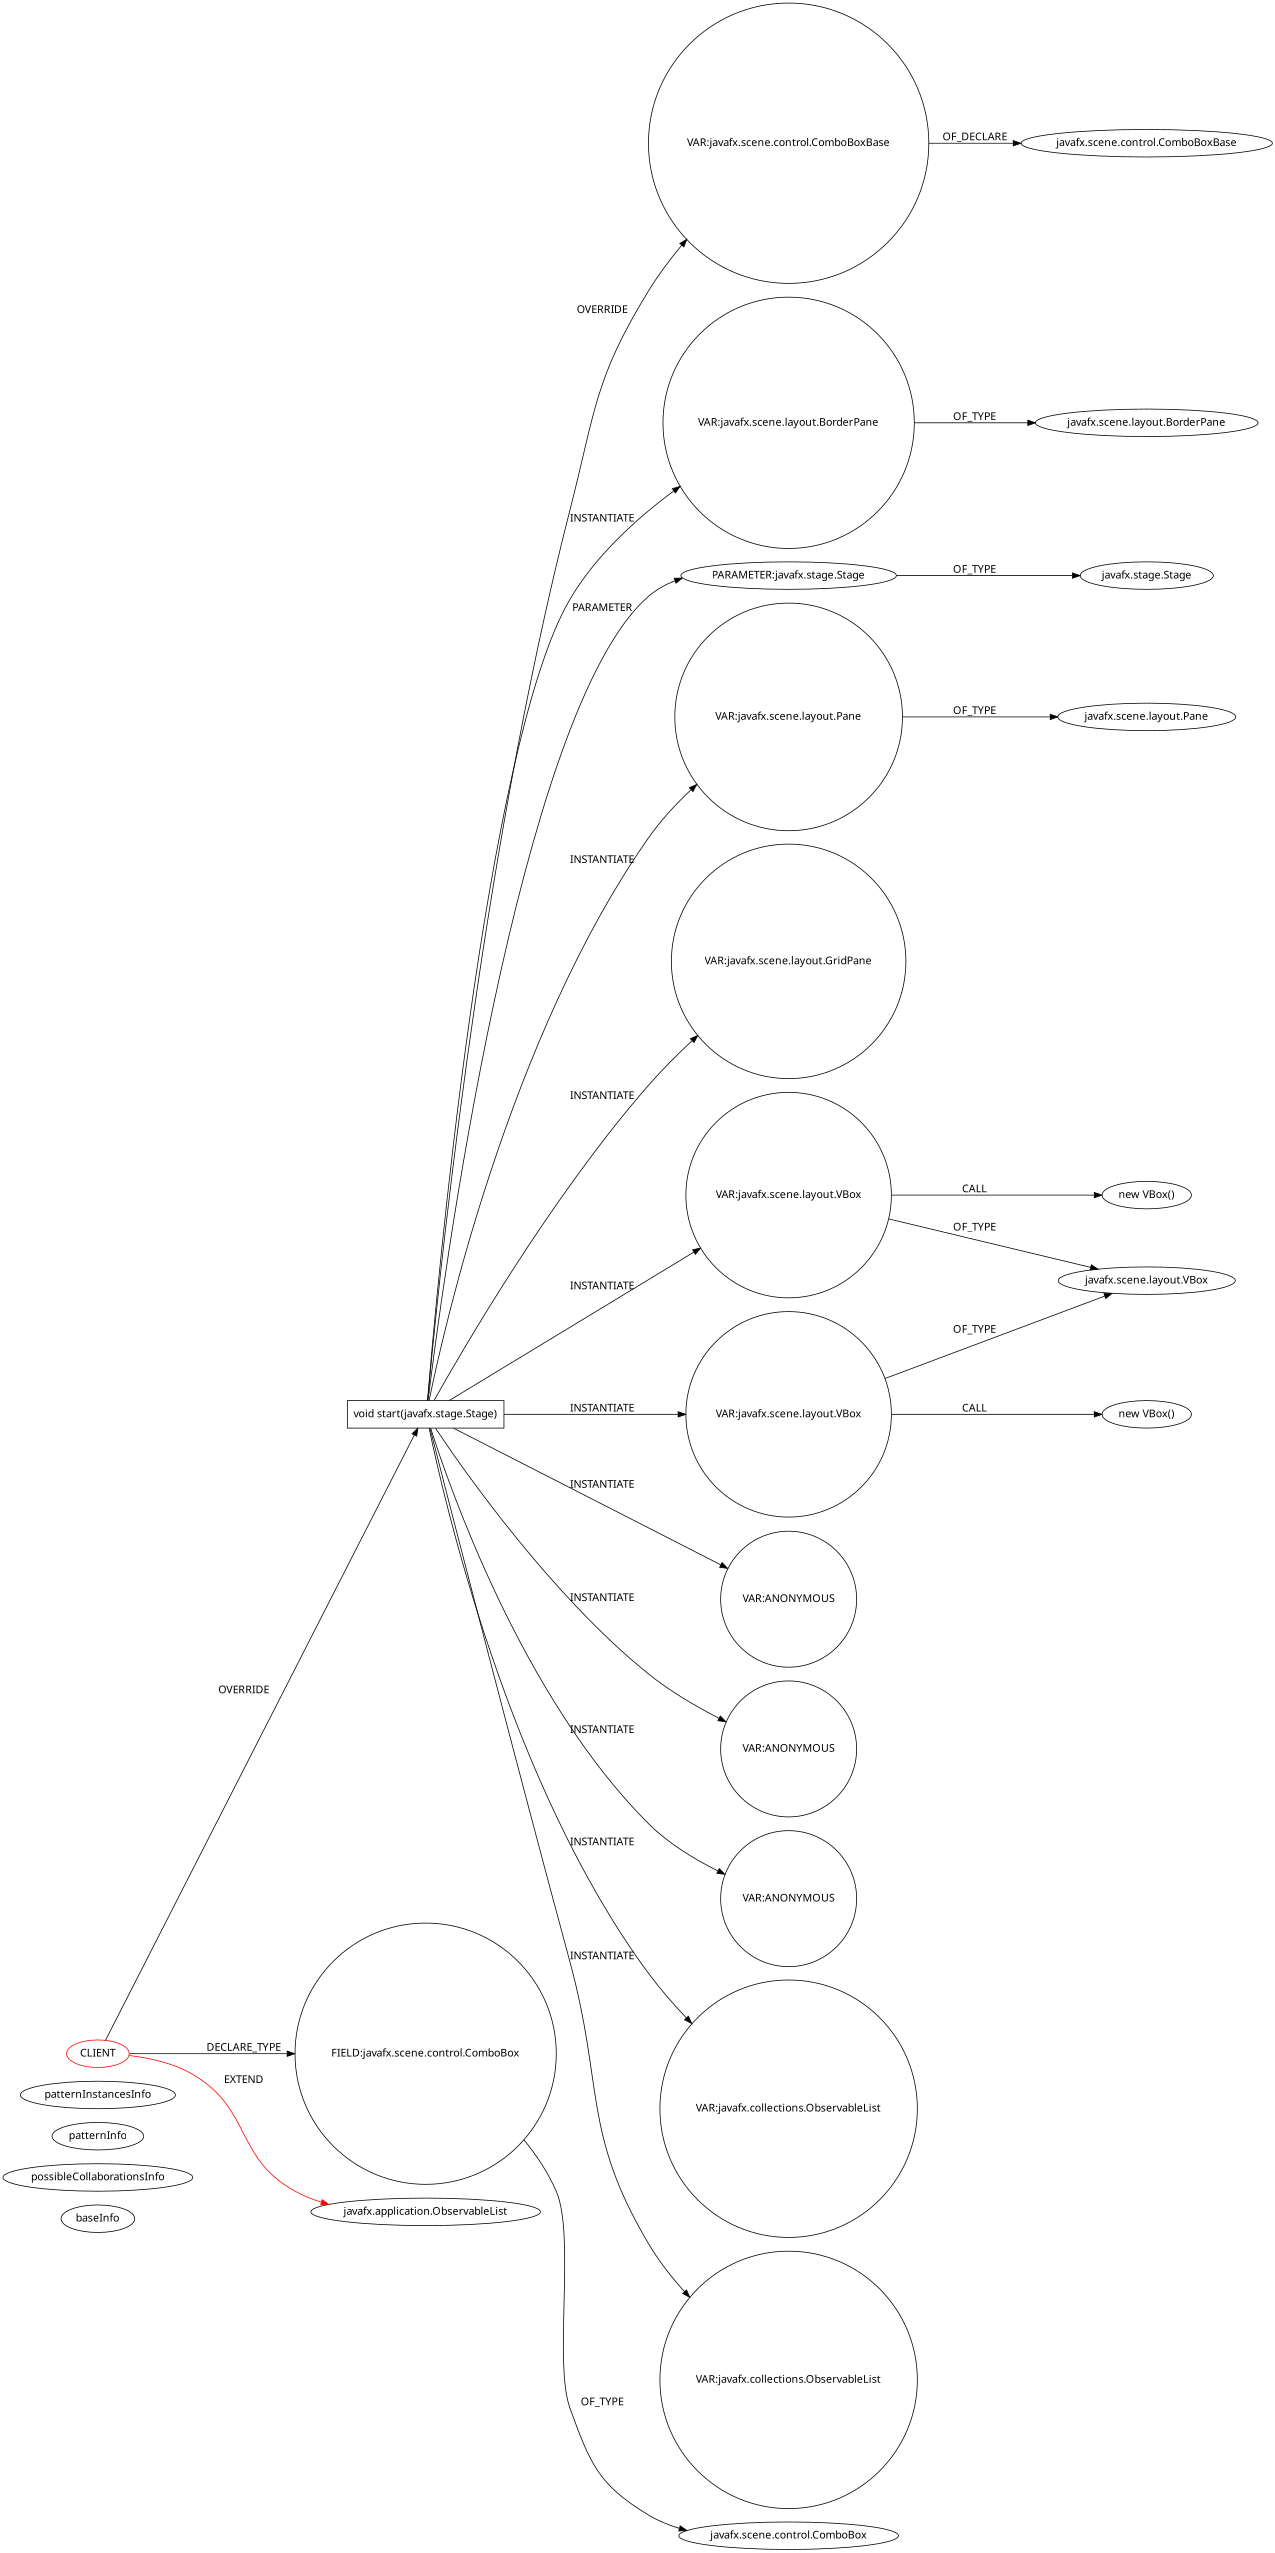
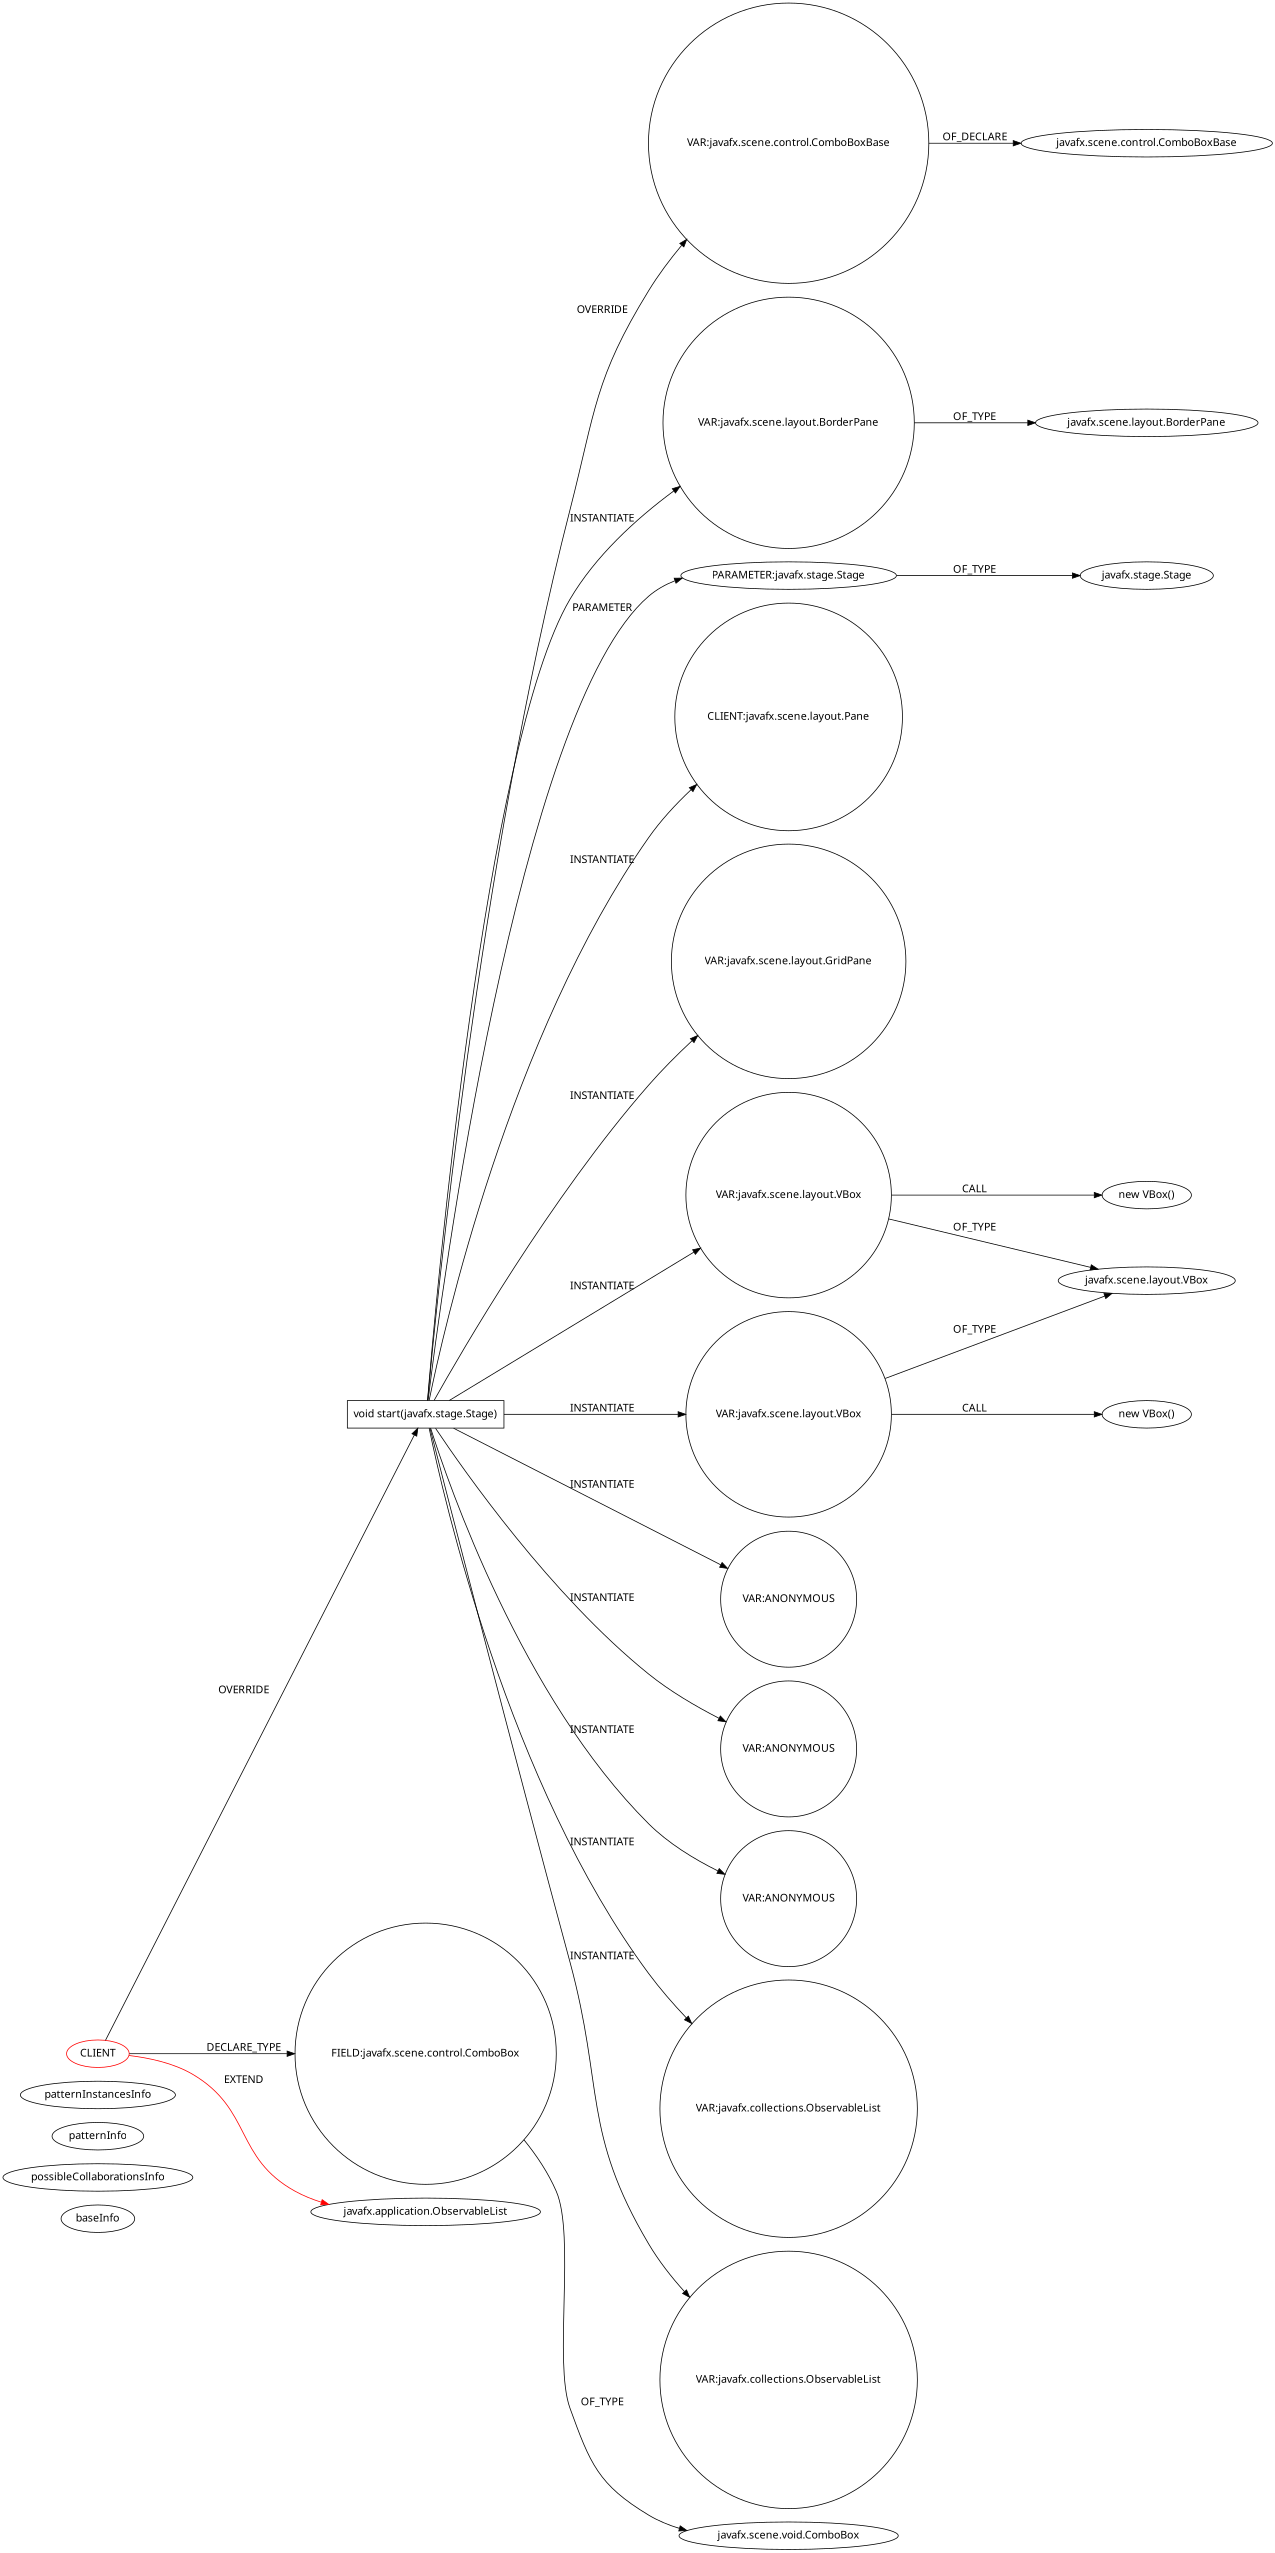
node "VAR:javafx.scene.layout.Pane": label "VAR:javafx.scene.layout.Pane" -> "CLIENT:javafx.scene.layout.Pane"
node "javafx.scene.layout.Pane": removed
node "javafx.scene.control.ComboBox": label "javafx.scene.control.ComboBox" -> "javafx.scene.void.ComboBox"
